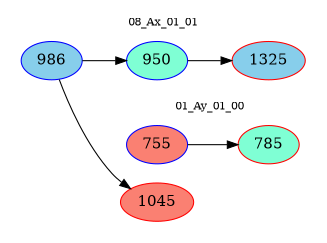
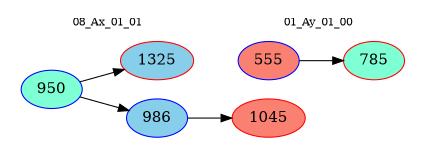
edge "986" -> "950": reversed
node "755": label "755" -> "555"
